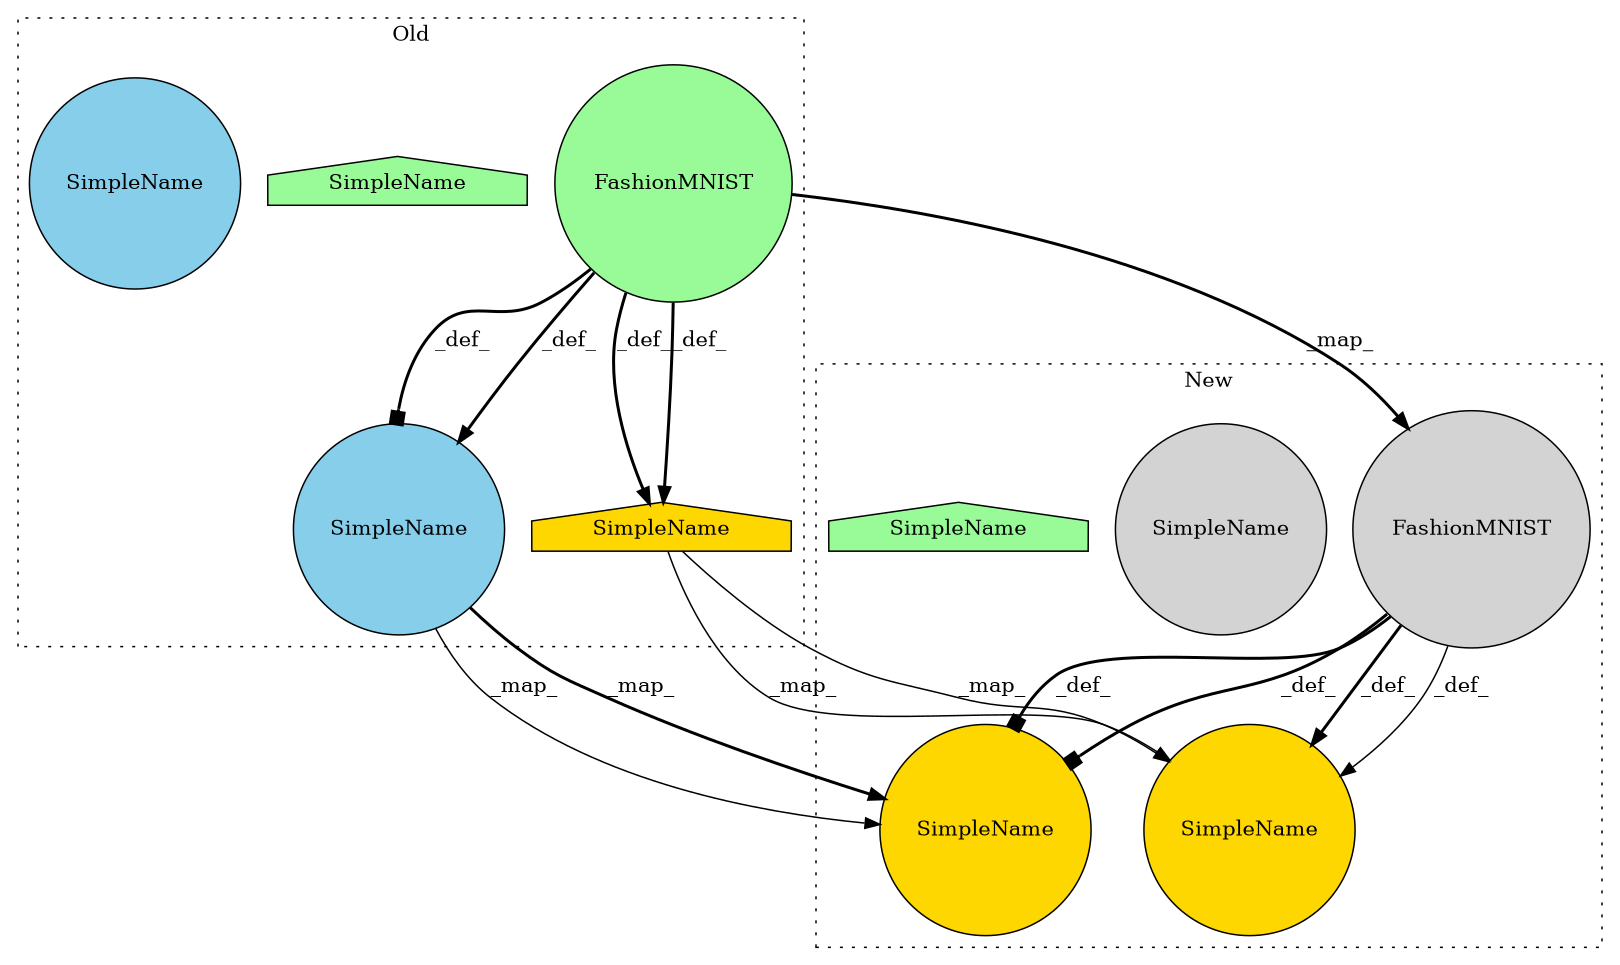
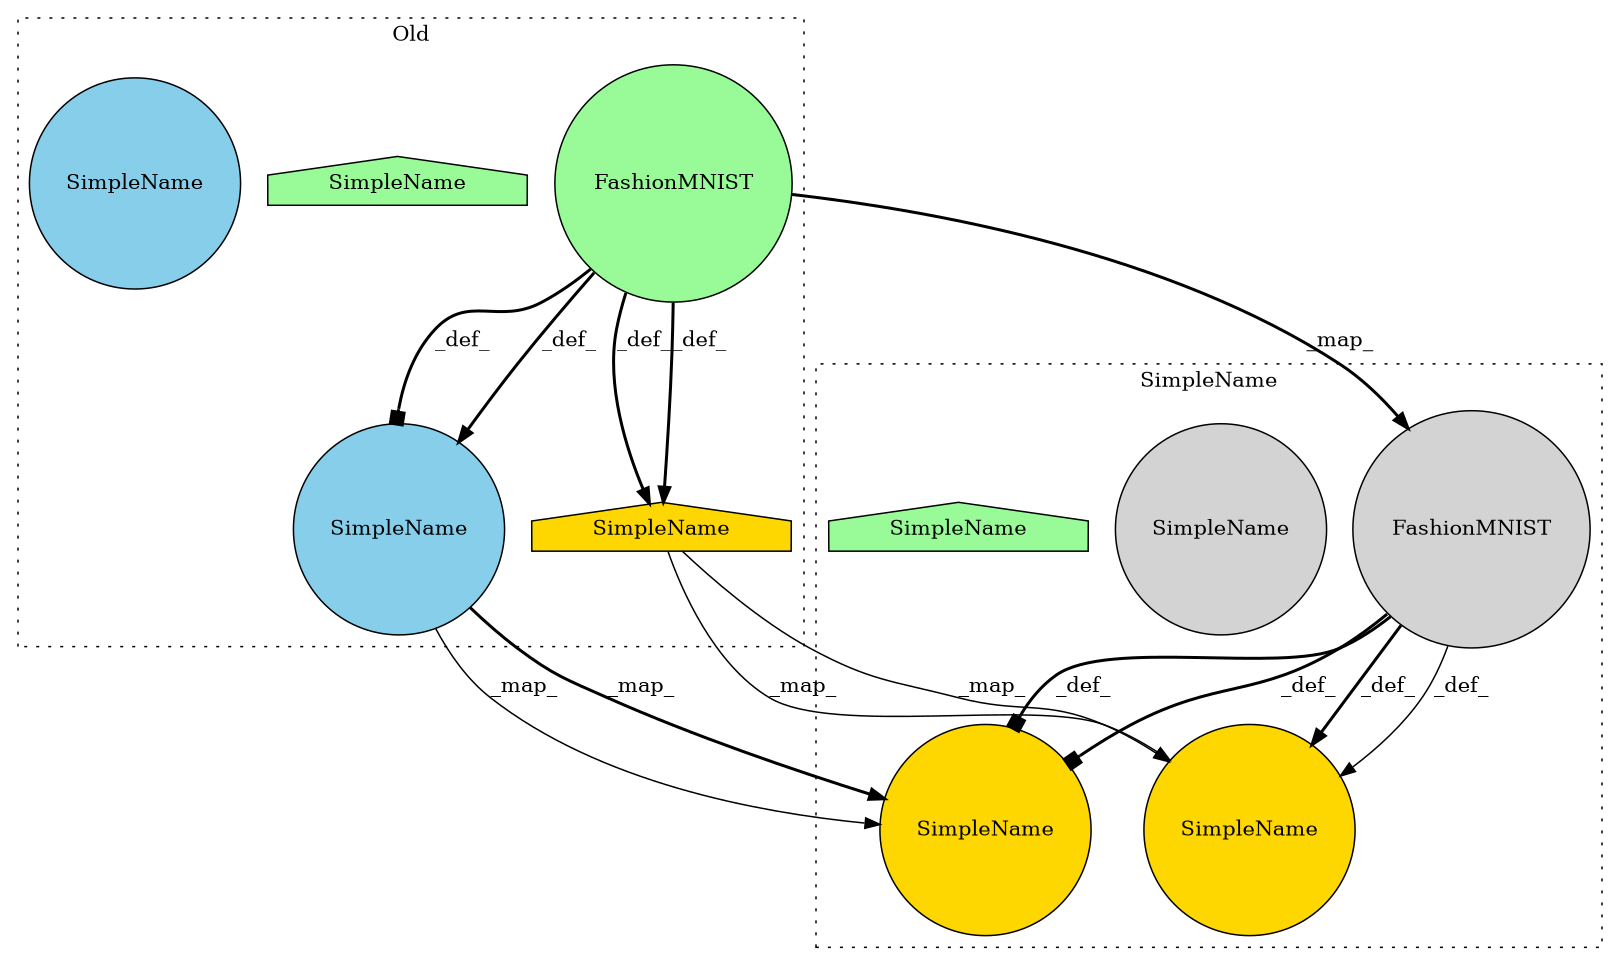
cluster "New": label "New" -> "SimpleName"
